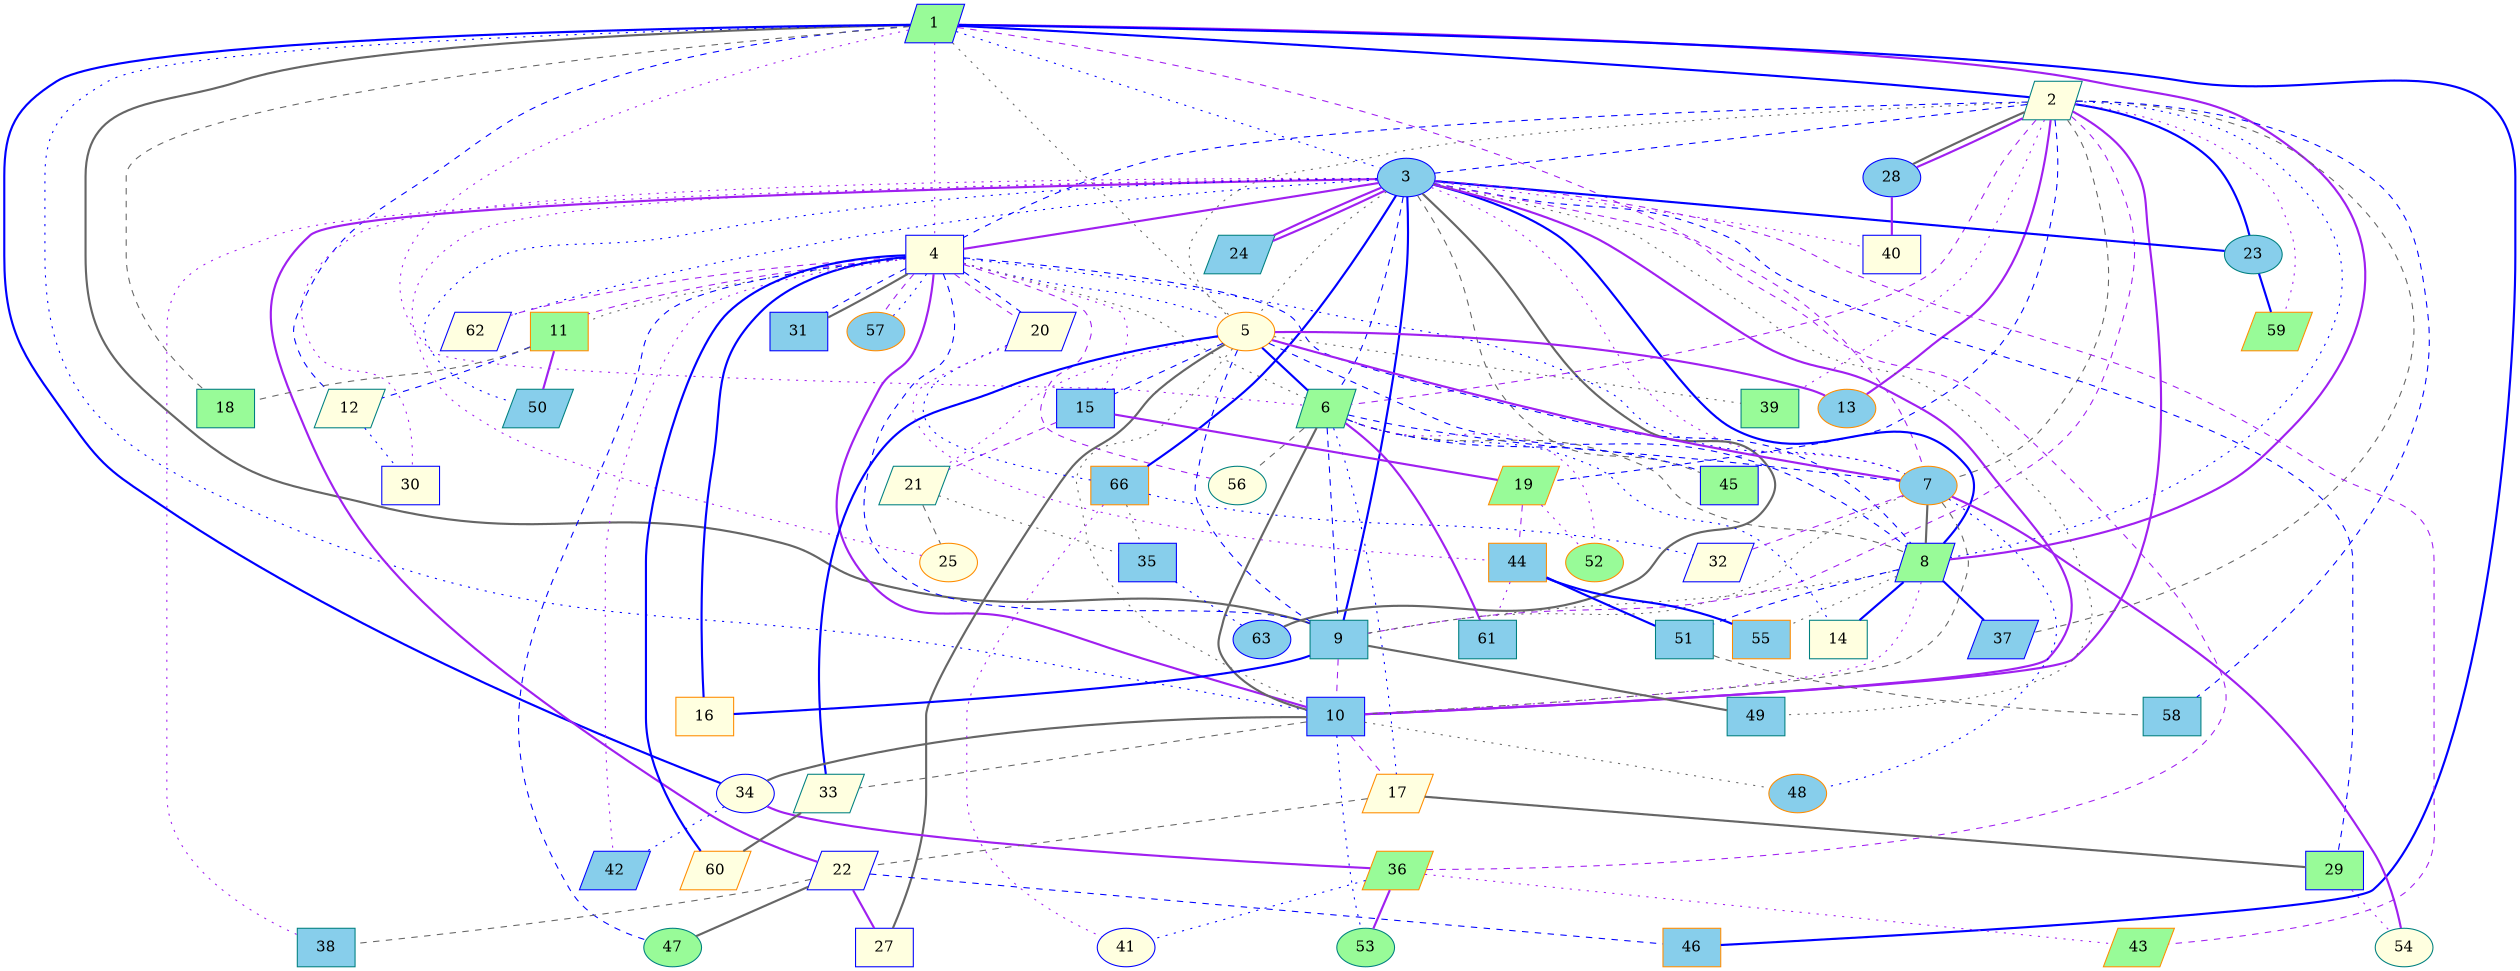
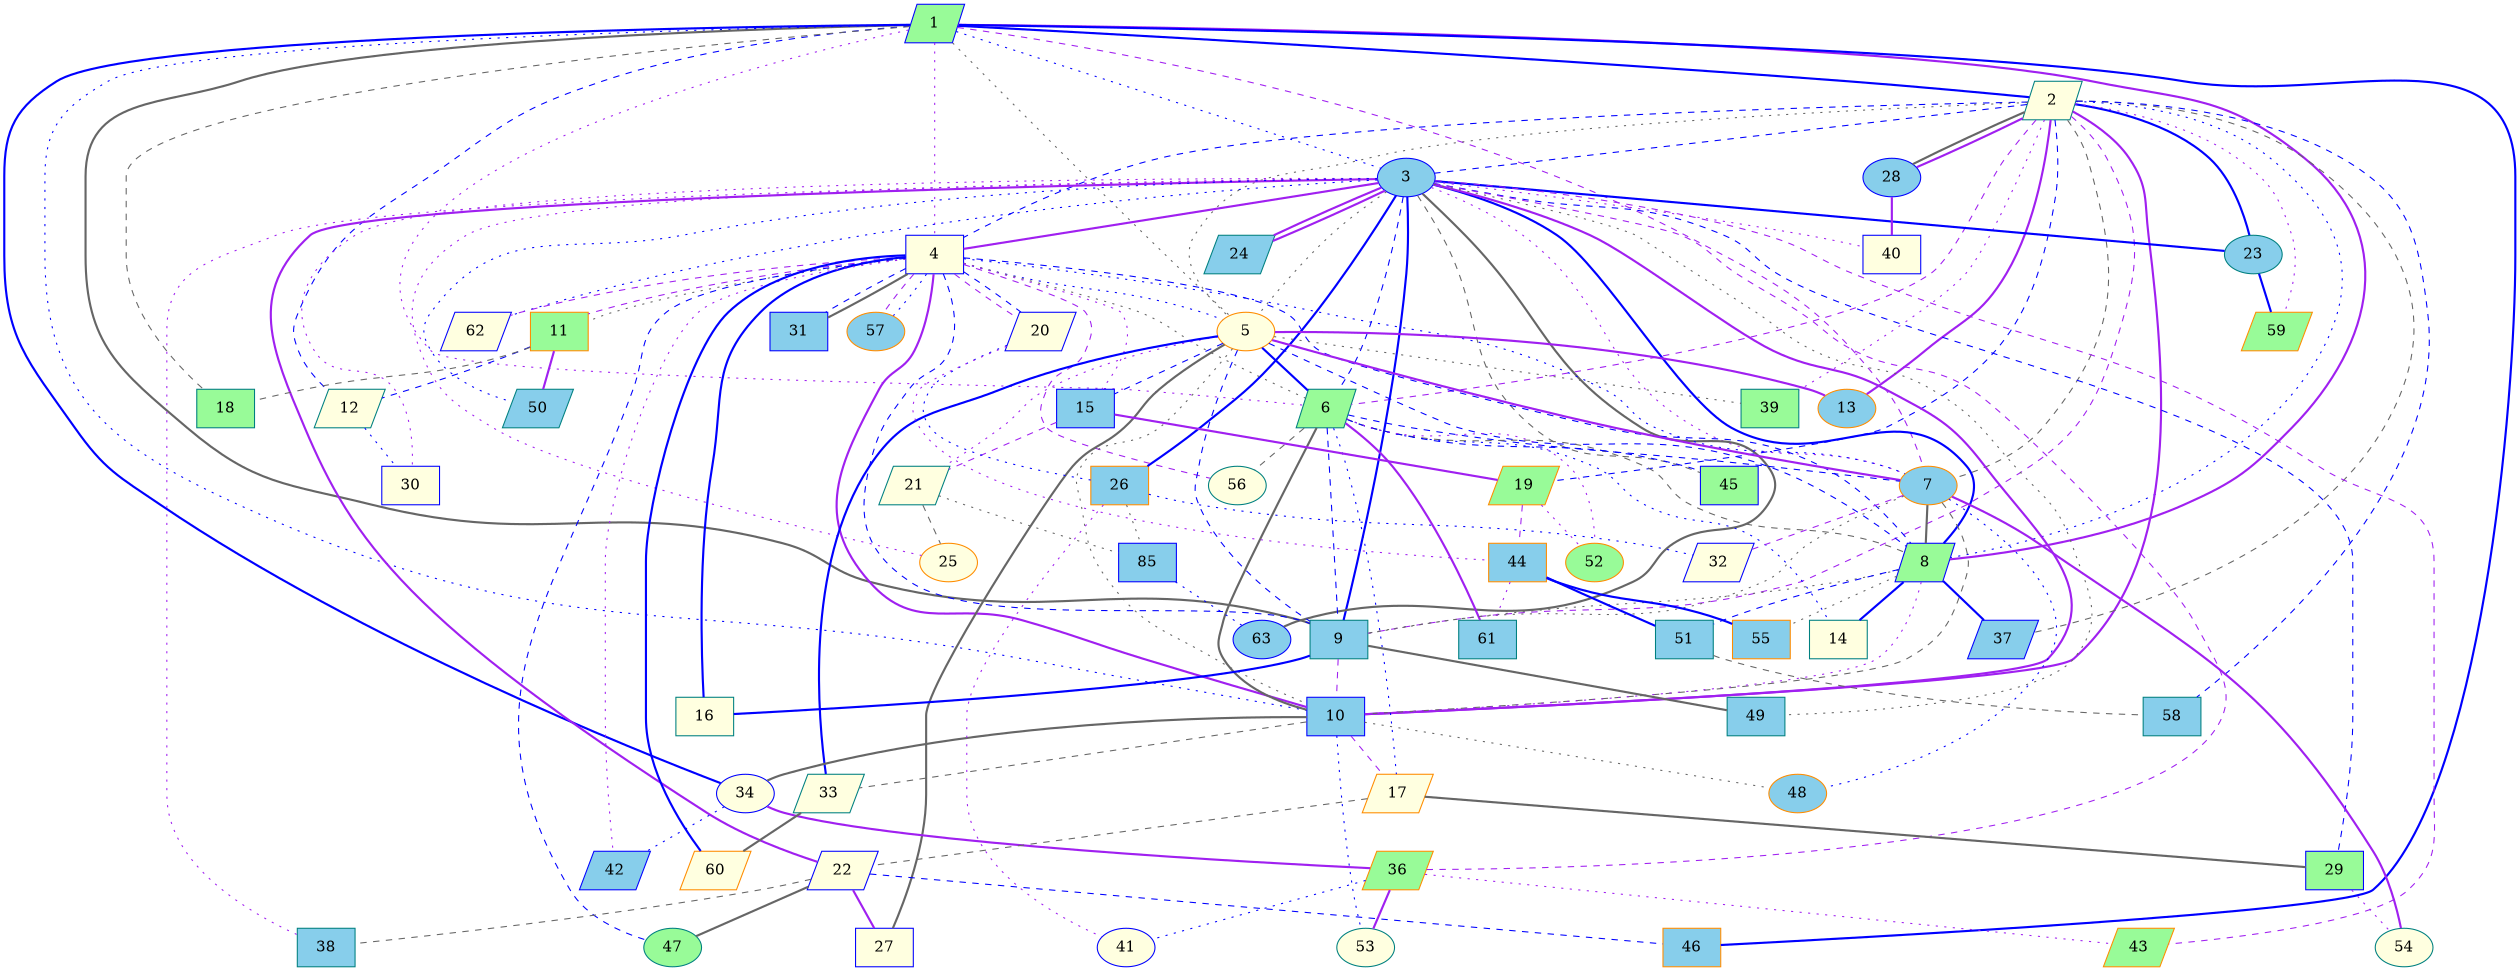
node "66": label "66" -> "26"
node "35": label "35" -> "85"
node "16": color darkorange -> teal
node "53": fillcolor palegreen -> lightyellow
